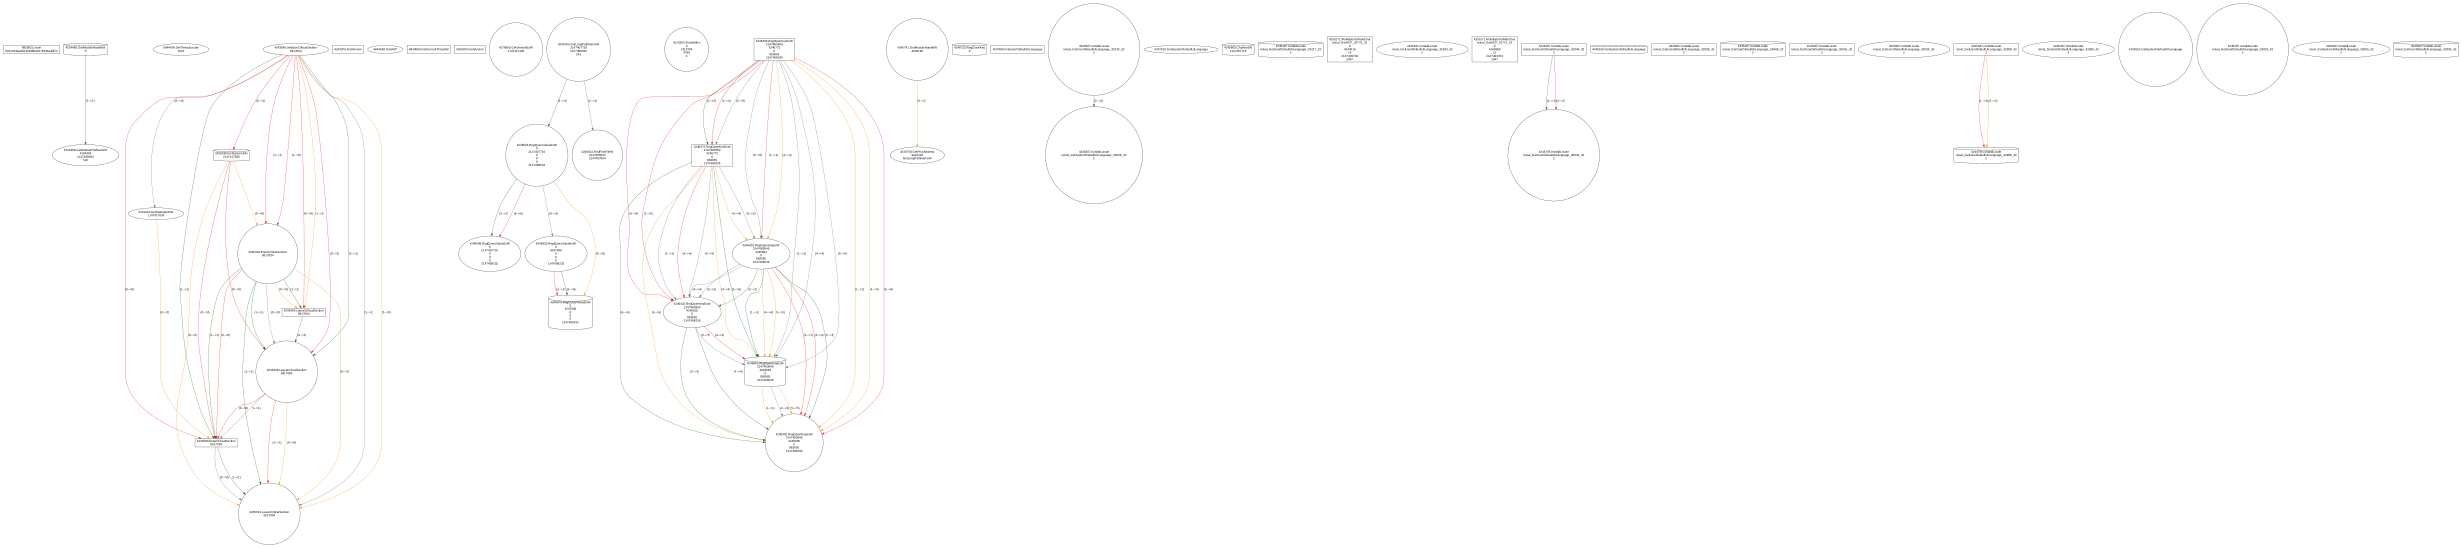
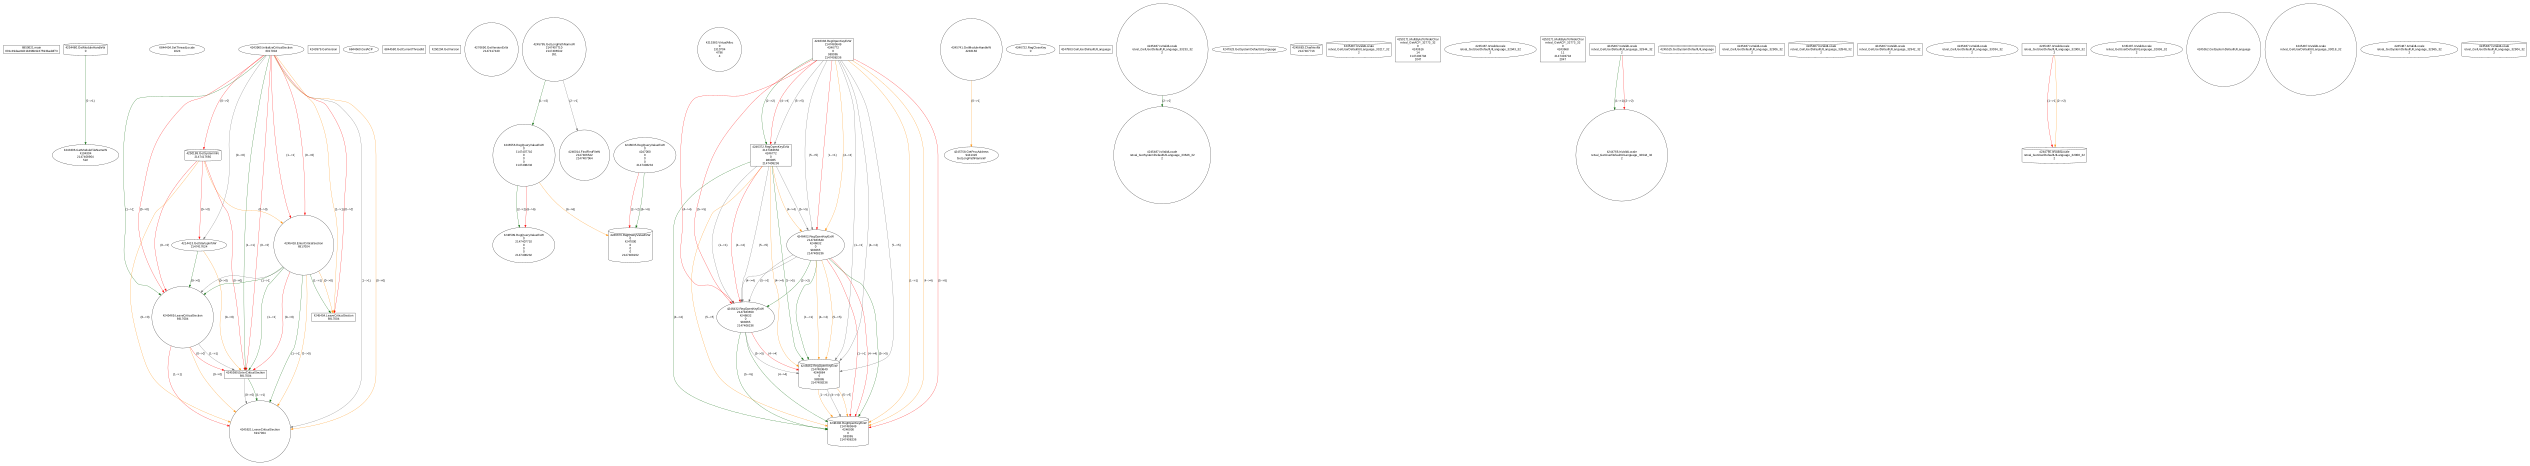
node "4246722.RegCloseKey 0": shape cylinder -> ellipse
edge "4250188.GetSystemInfo 2147417660" -> "4214413.GetStartupInfoW 2147417624": added, label "(0-->0)"
edge "4246556.RegQueryValueExW 0 2147407710 0 0 0 2147408232" -> "4246635.RegQueryValueExW 0 4247000 0 0 0 2147408232": removed, label "(6-->6)"
edge "4245454.LeaveCriticalSection 6917004" -> "4245469.LeaveCriticalSection 6917004": now "4214413.GetStartupInfoW 2147417624" -> "4245469.LeaveCriticalSection 6917004"
node "4246492.RegOpenKeyExW 2147483649 4246936 0 983065 2147408236": shape circle -> cylinder
